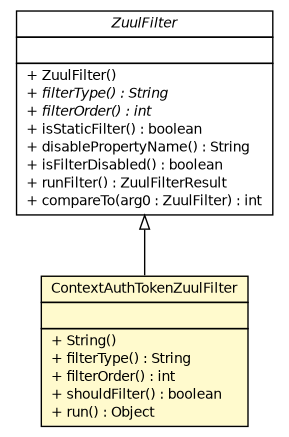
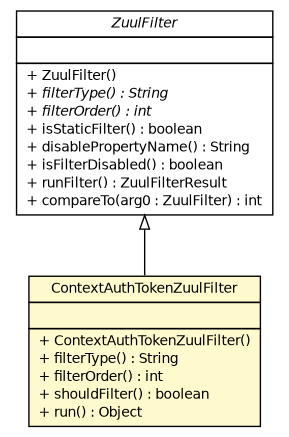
node "ContextAuthTokenZuulFilter": text "+ String()" -> "+ ContextAuthTokenZuulFilter()"
